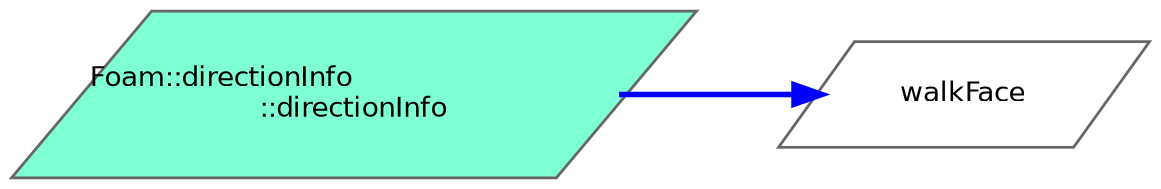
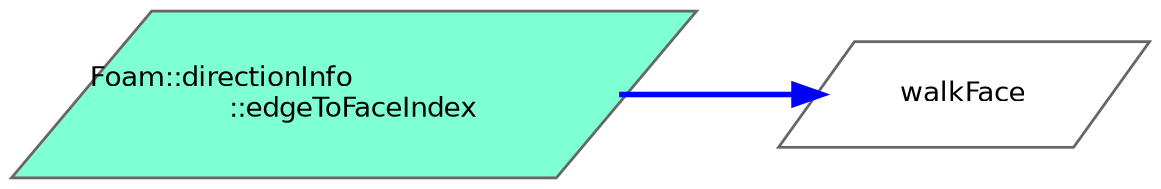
node "Foam::directionInfo ::directionInfo": label "Foam::directionInfo ::directionInfo" -> "Foam::directionInfo ::edgeToFaceIndex"
